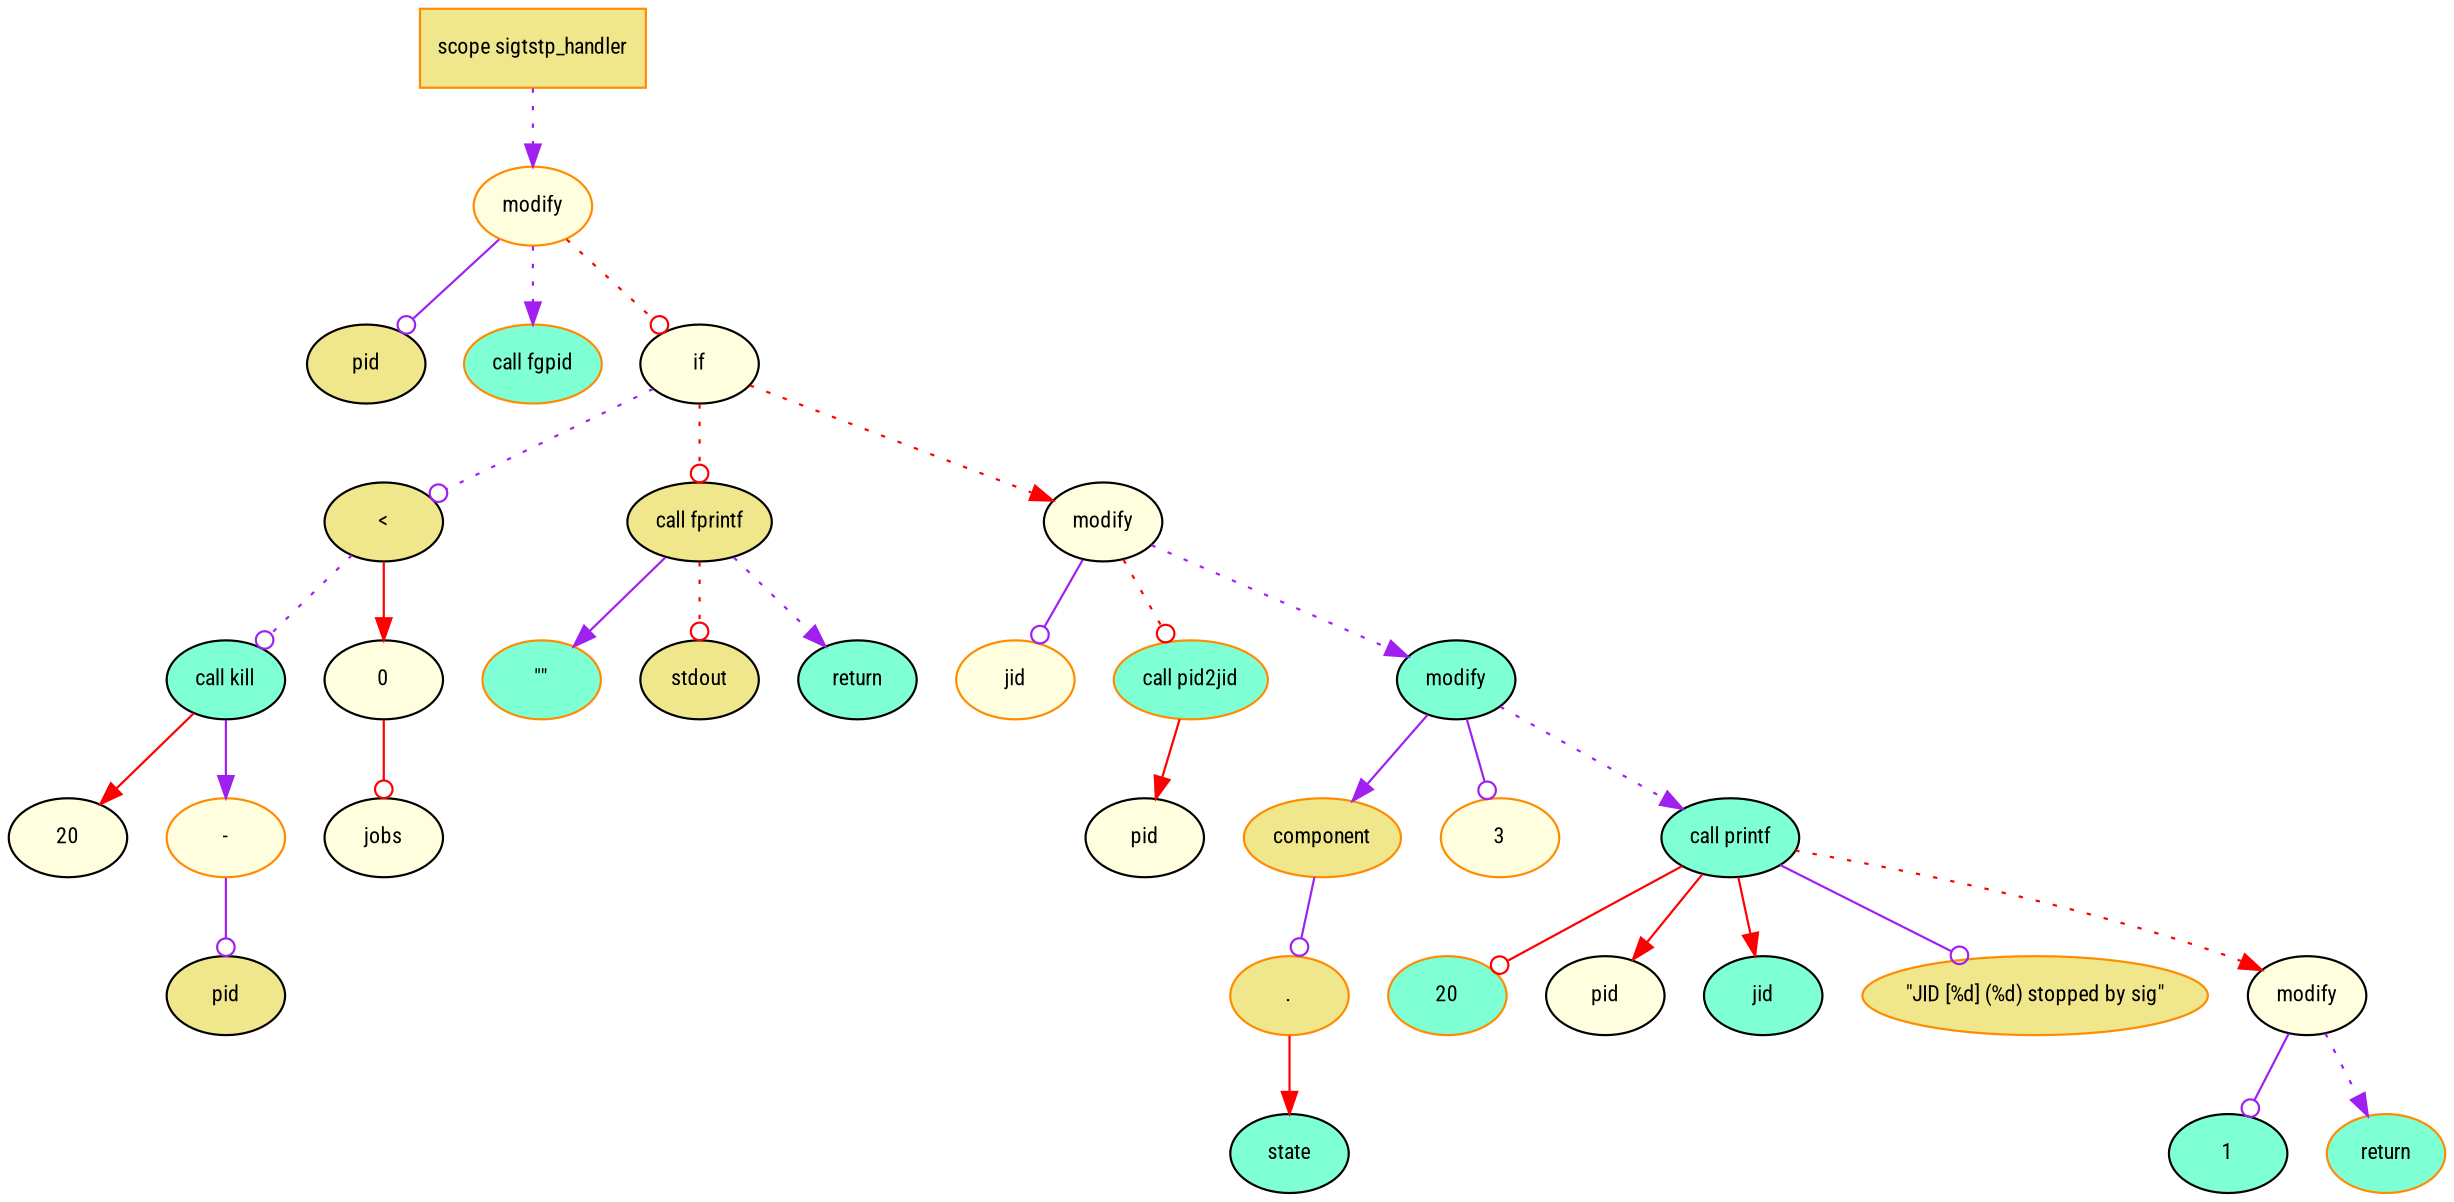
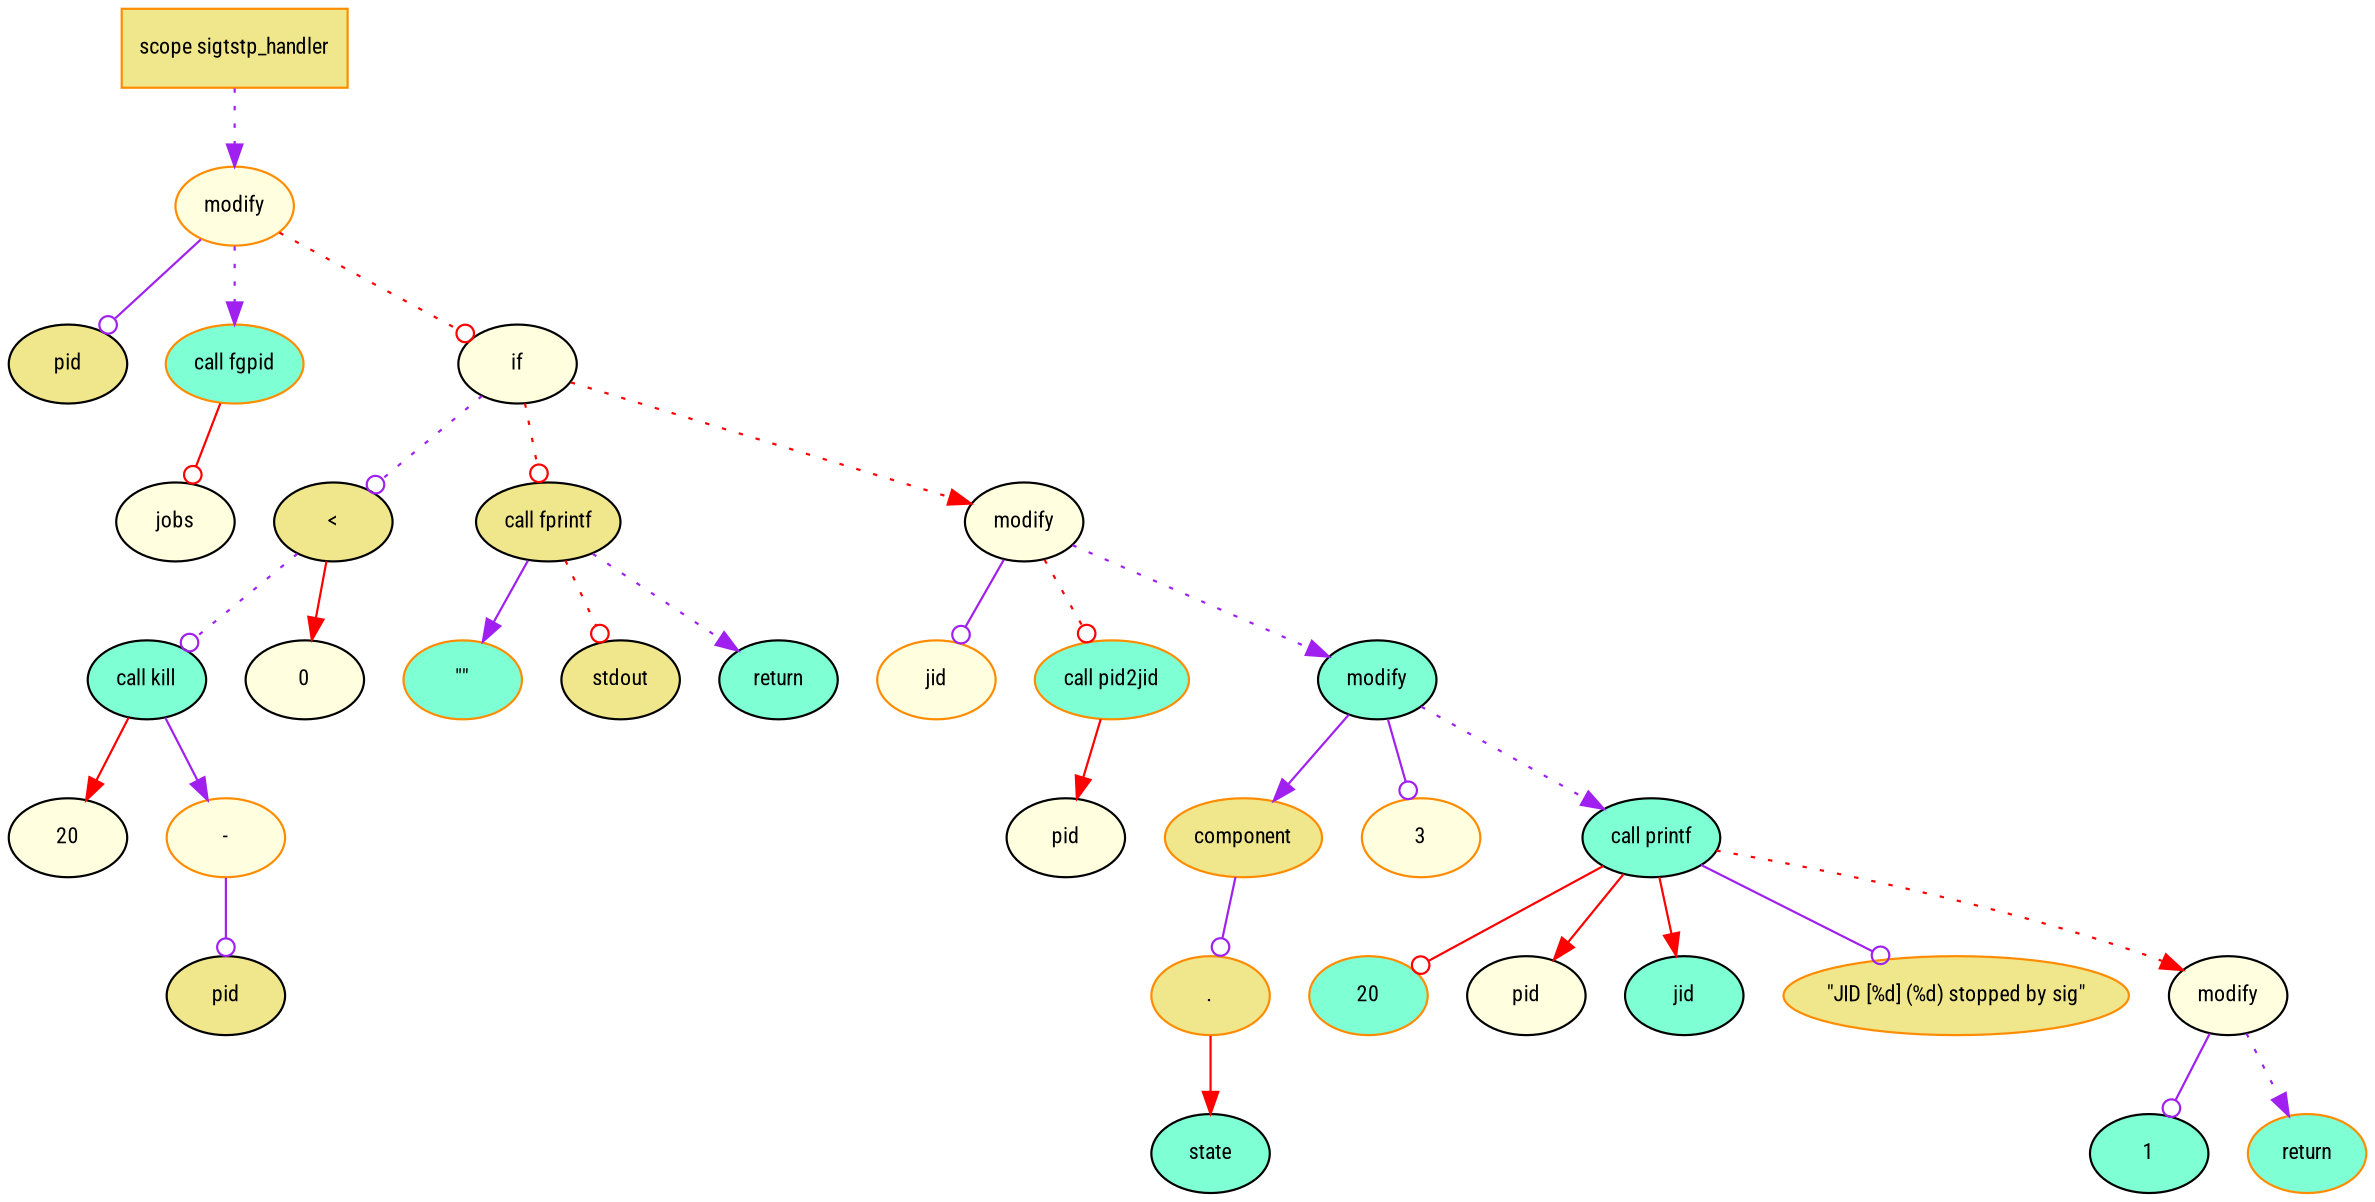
edge "0" -> "jobs": now "call fgpid" -> "jobs"
